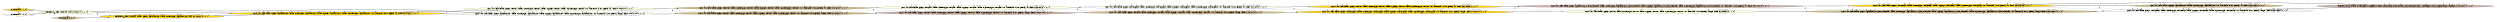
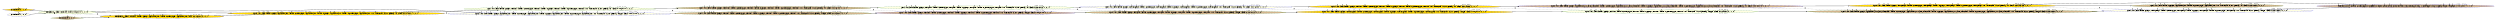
node "c01_universal['1', '0', '0']": shape diamond -> ellipse
